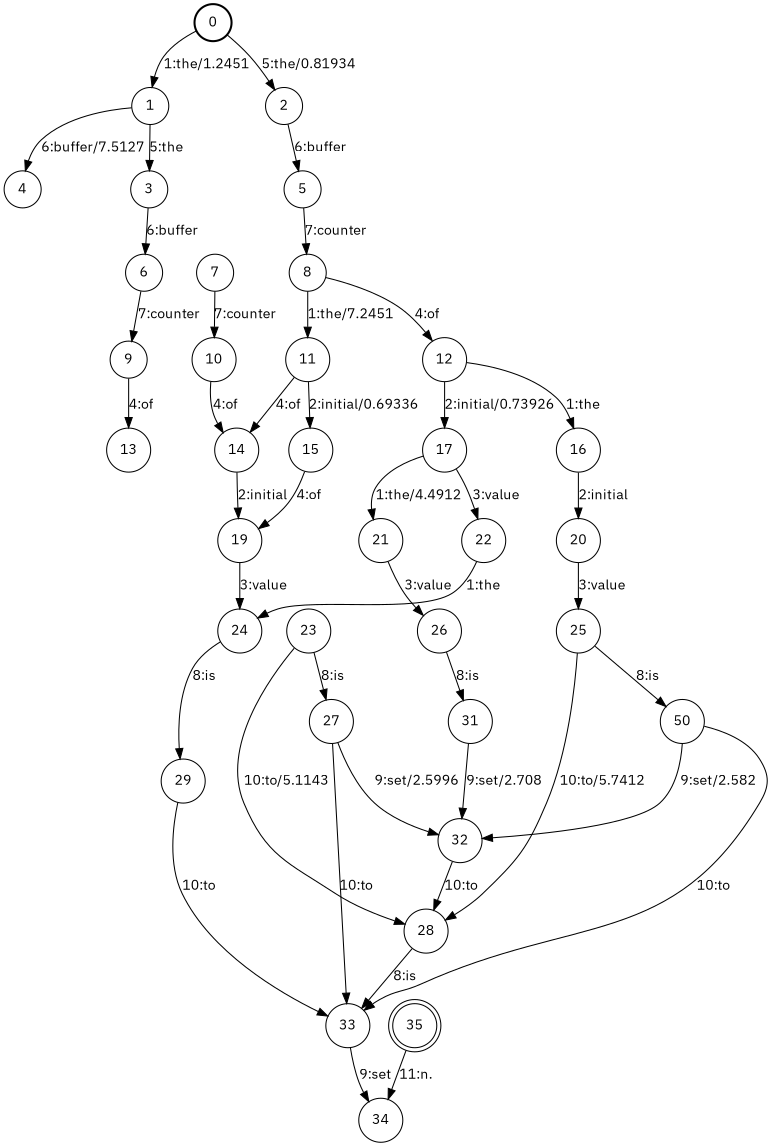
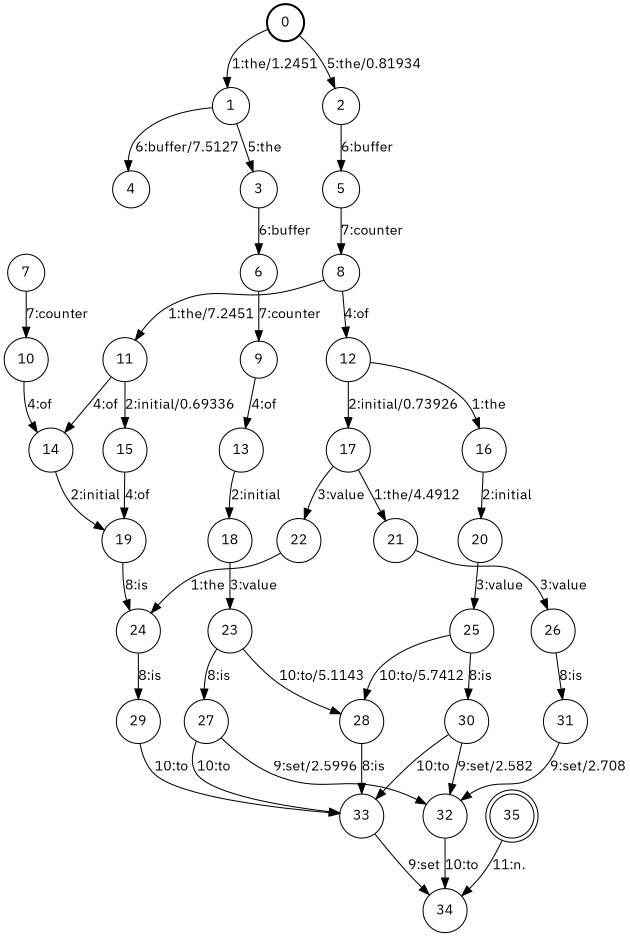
node "18": added
edge "19" -> "24": label "3:value" -> "8:is"
node "50": label "50" -> "30"
edge "32" -> "28": now "32" -> "34"
